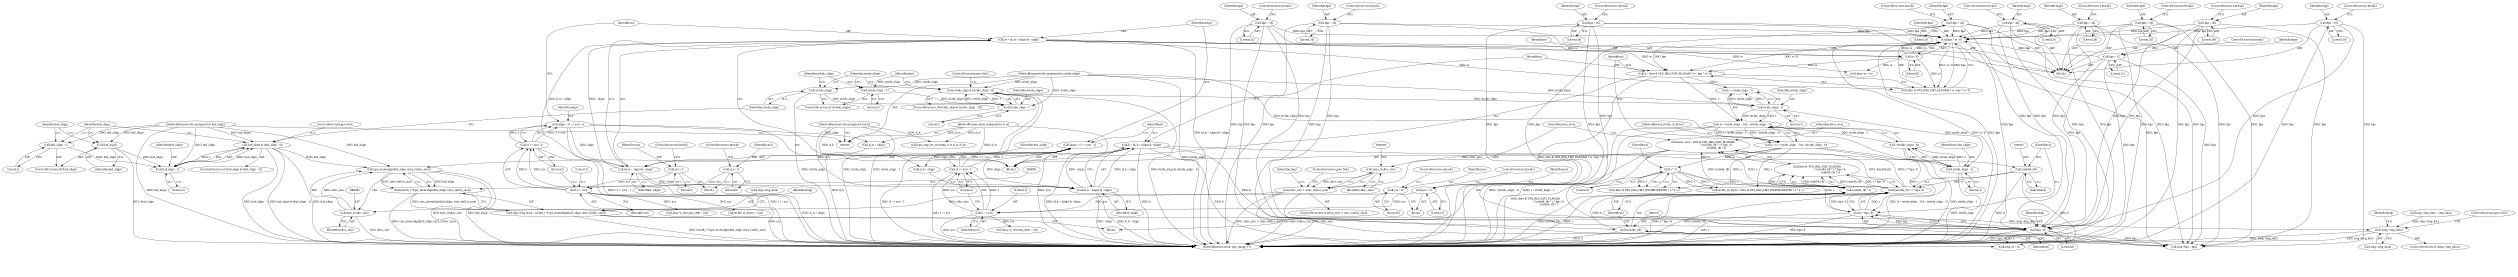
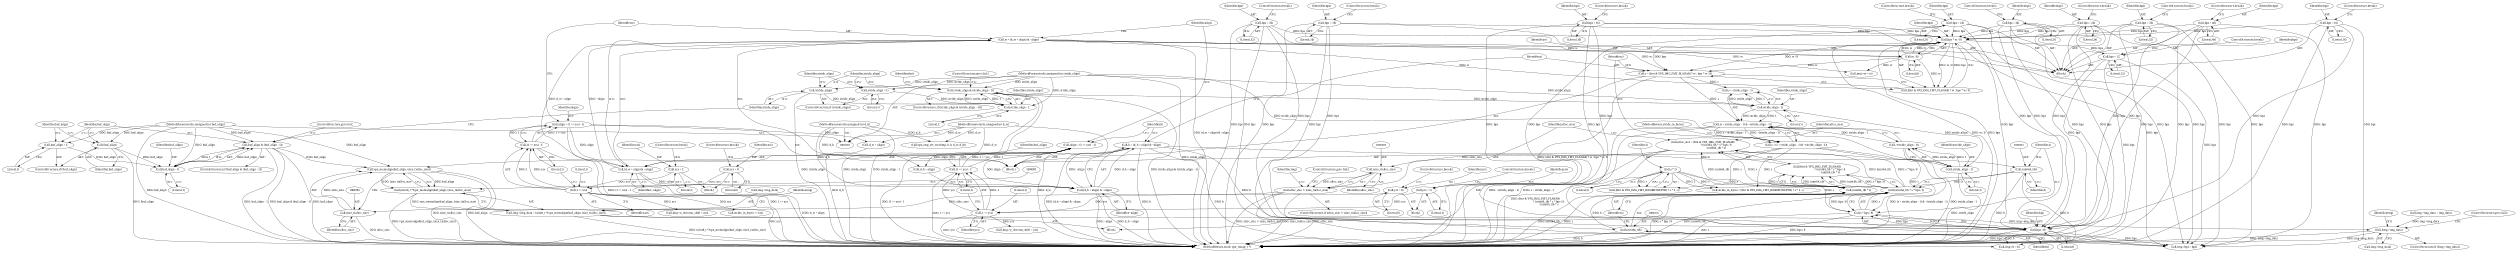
edge "(Call,bps = 12)" -> "(Call,bps * w / 8)": reversed
edge "(Identifier,fmt)" -> "(Call,stride_align = 1)": now "(MethodParameterIn,unsigned int stride_align)" -> "(Call,stride_align = 1)"
edge "(Call,s = (s + stride_align - 1) & ~(stride_align - 1))" -> "(Call,s * 2)": removed, label "DDG: s"
